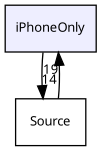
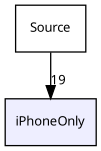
edge "iPhoneOnly" -> "Source": removed
